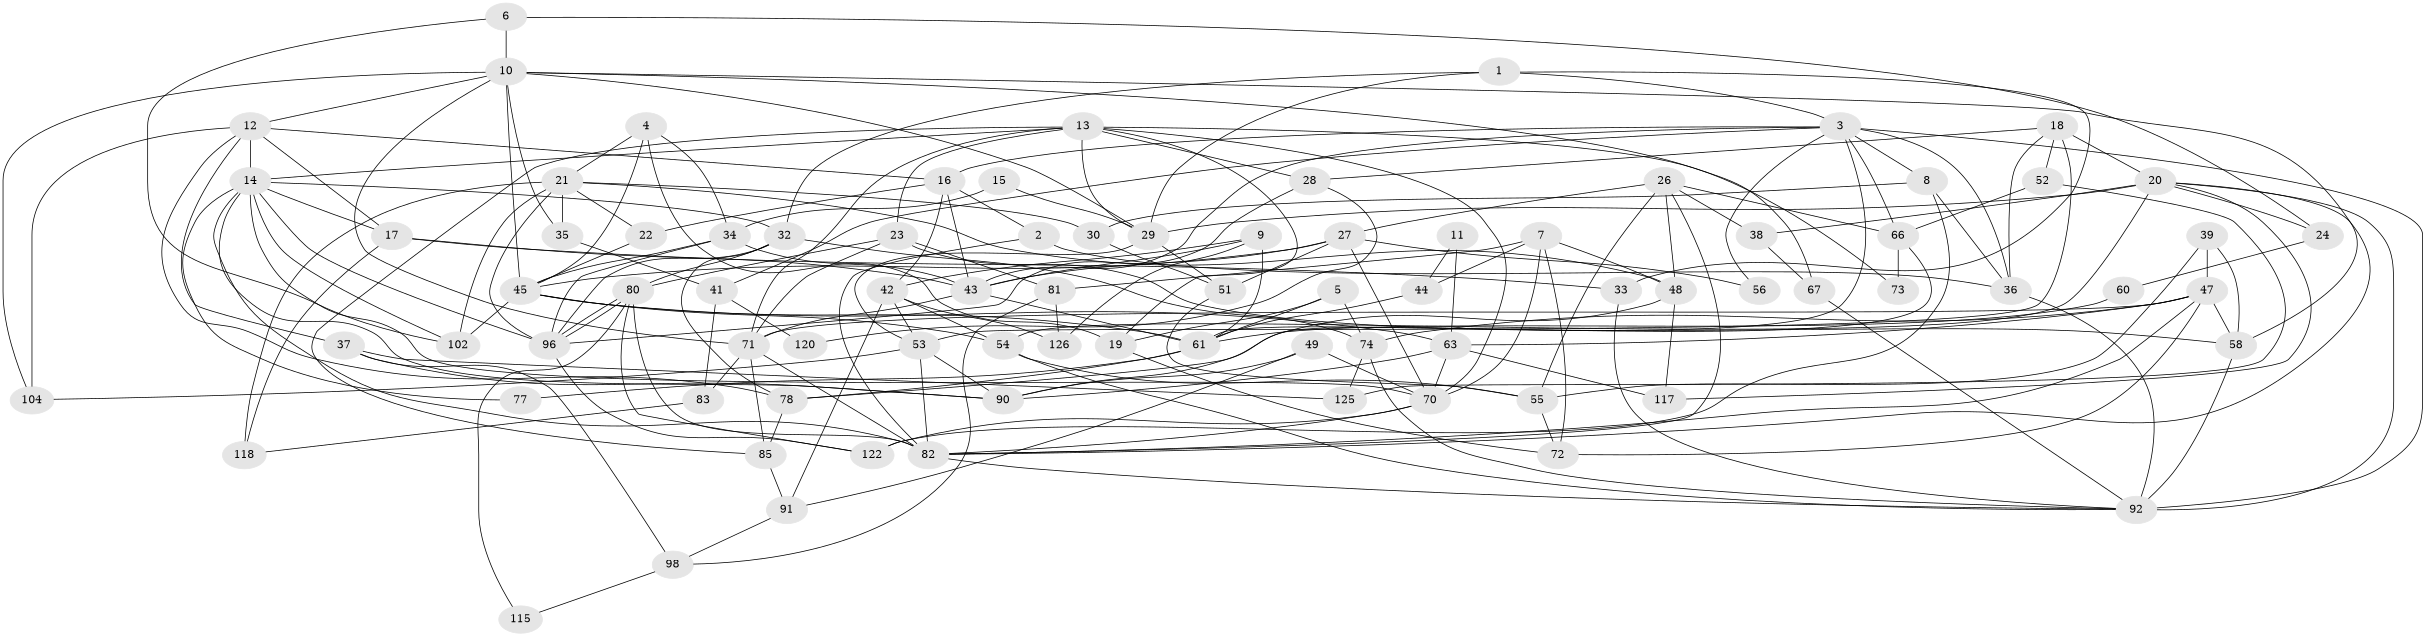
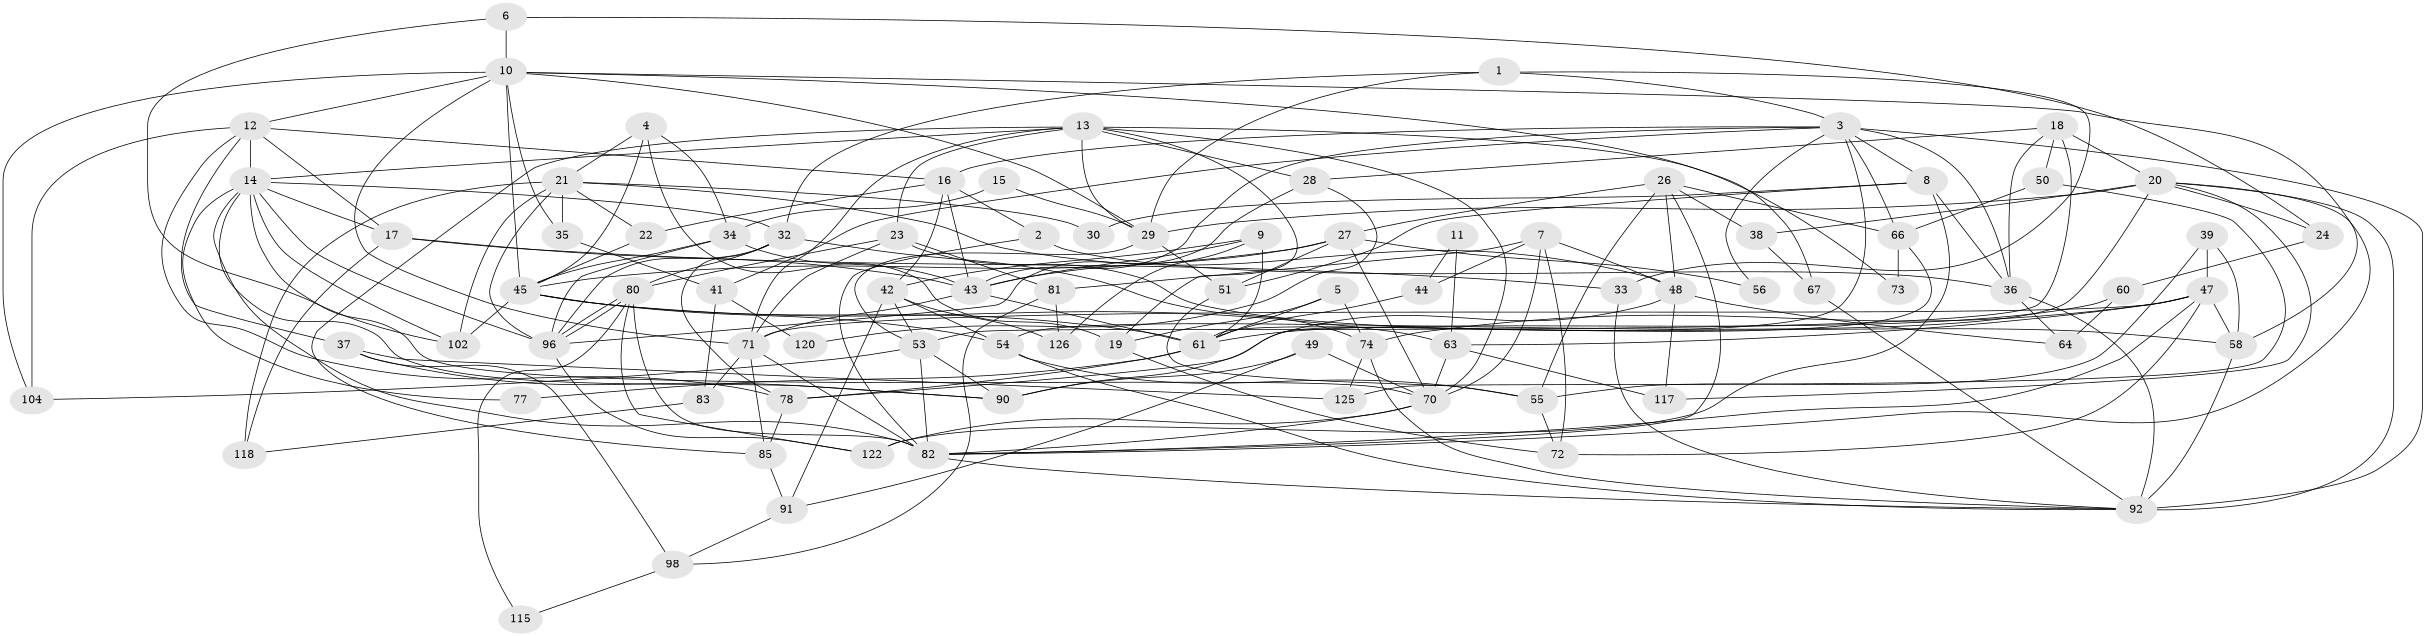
node "52": label "52" -> "50"
edge "30" -- "51": now "8" -- "51"
node "64": added
edge "63" -- "90": removed
